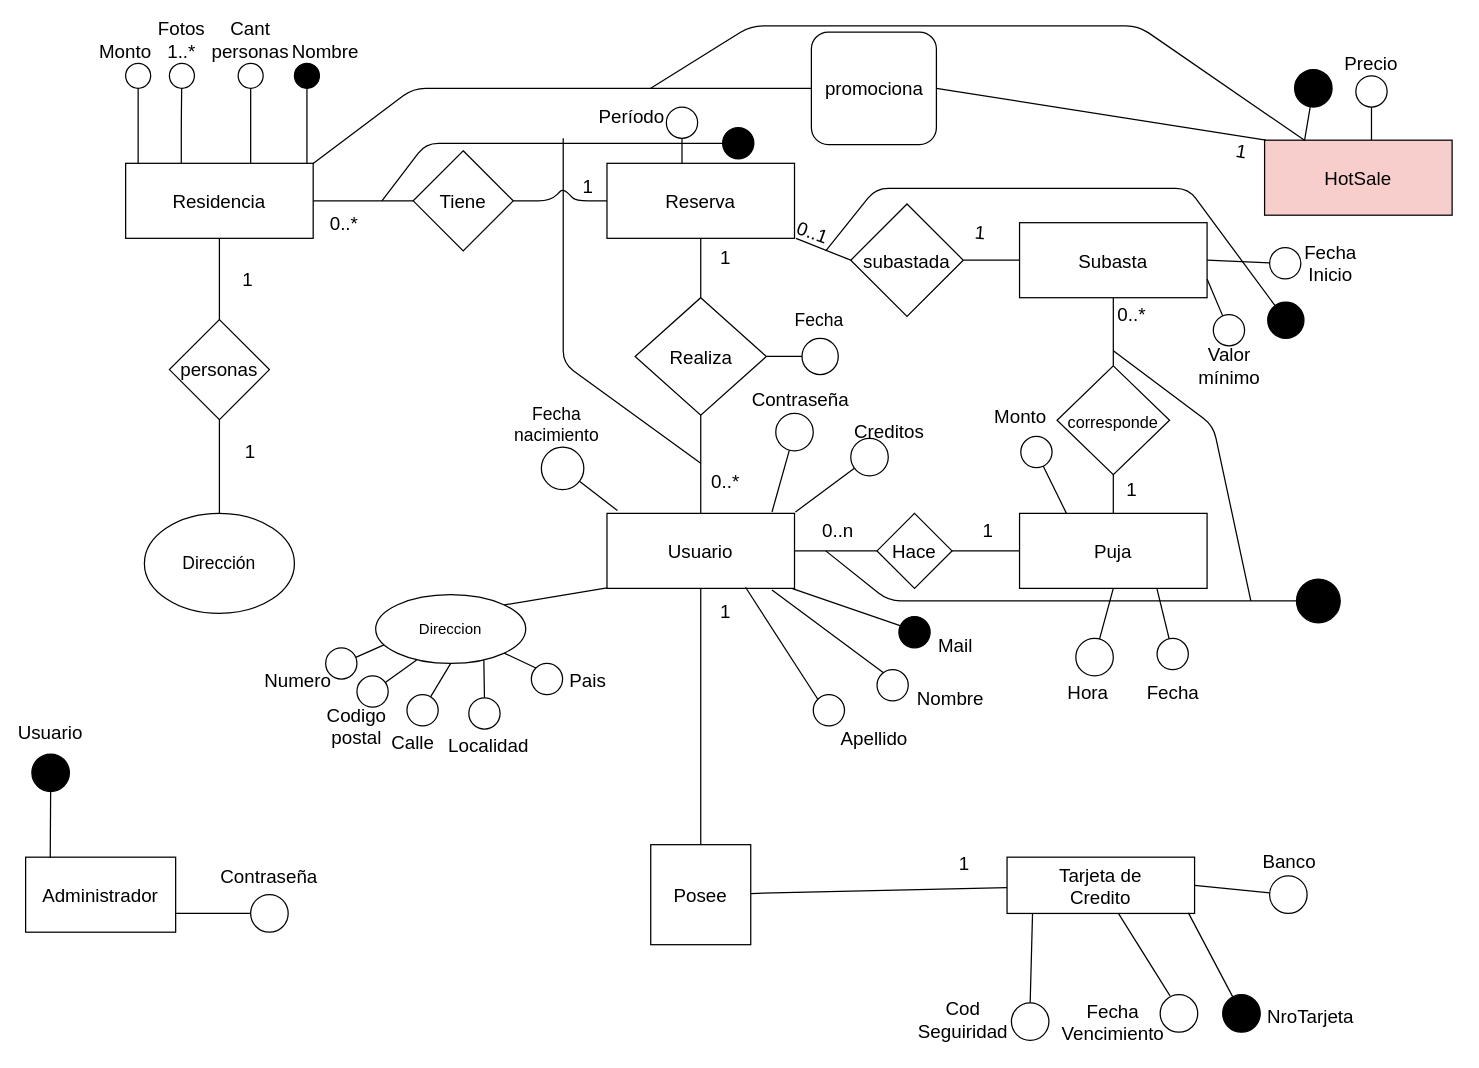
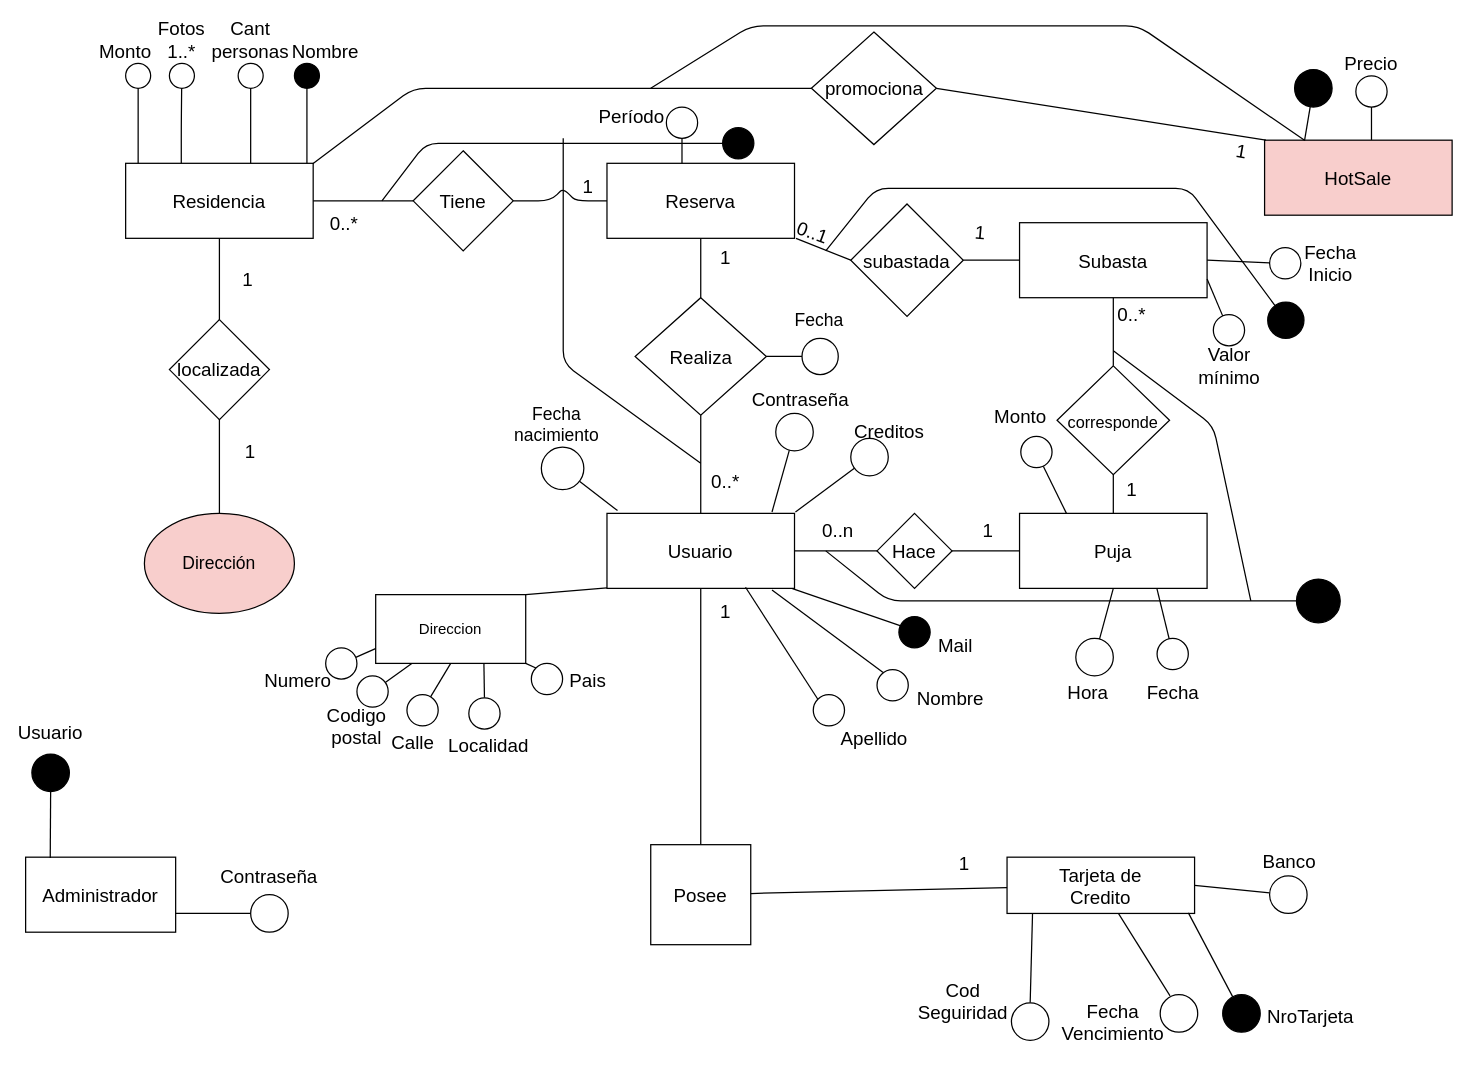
node "promociona": shape rounded rectangle -> diamond
node "personas": label "personas" -> "localizada"
node "Dirección": fillcolor #ffffff -> #f8cecc
node "Direccion": shape ellipse -> rectangle
node "Cod Seguiridad": moved (963, 1019) -> (963, 1001)
